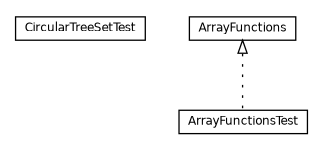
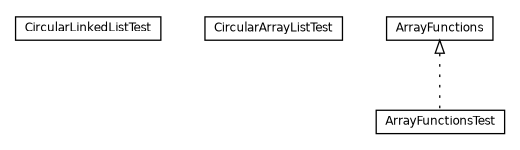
node "CircularTreeSetTest": removed
node "CircularLinkedListTest": added
node "CircularArrayListTest": added
